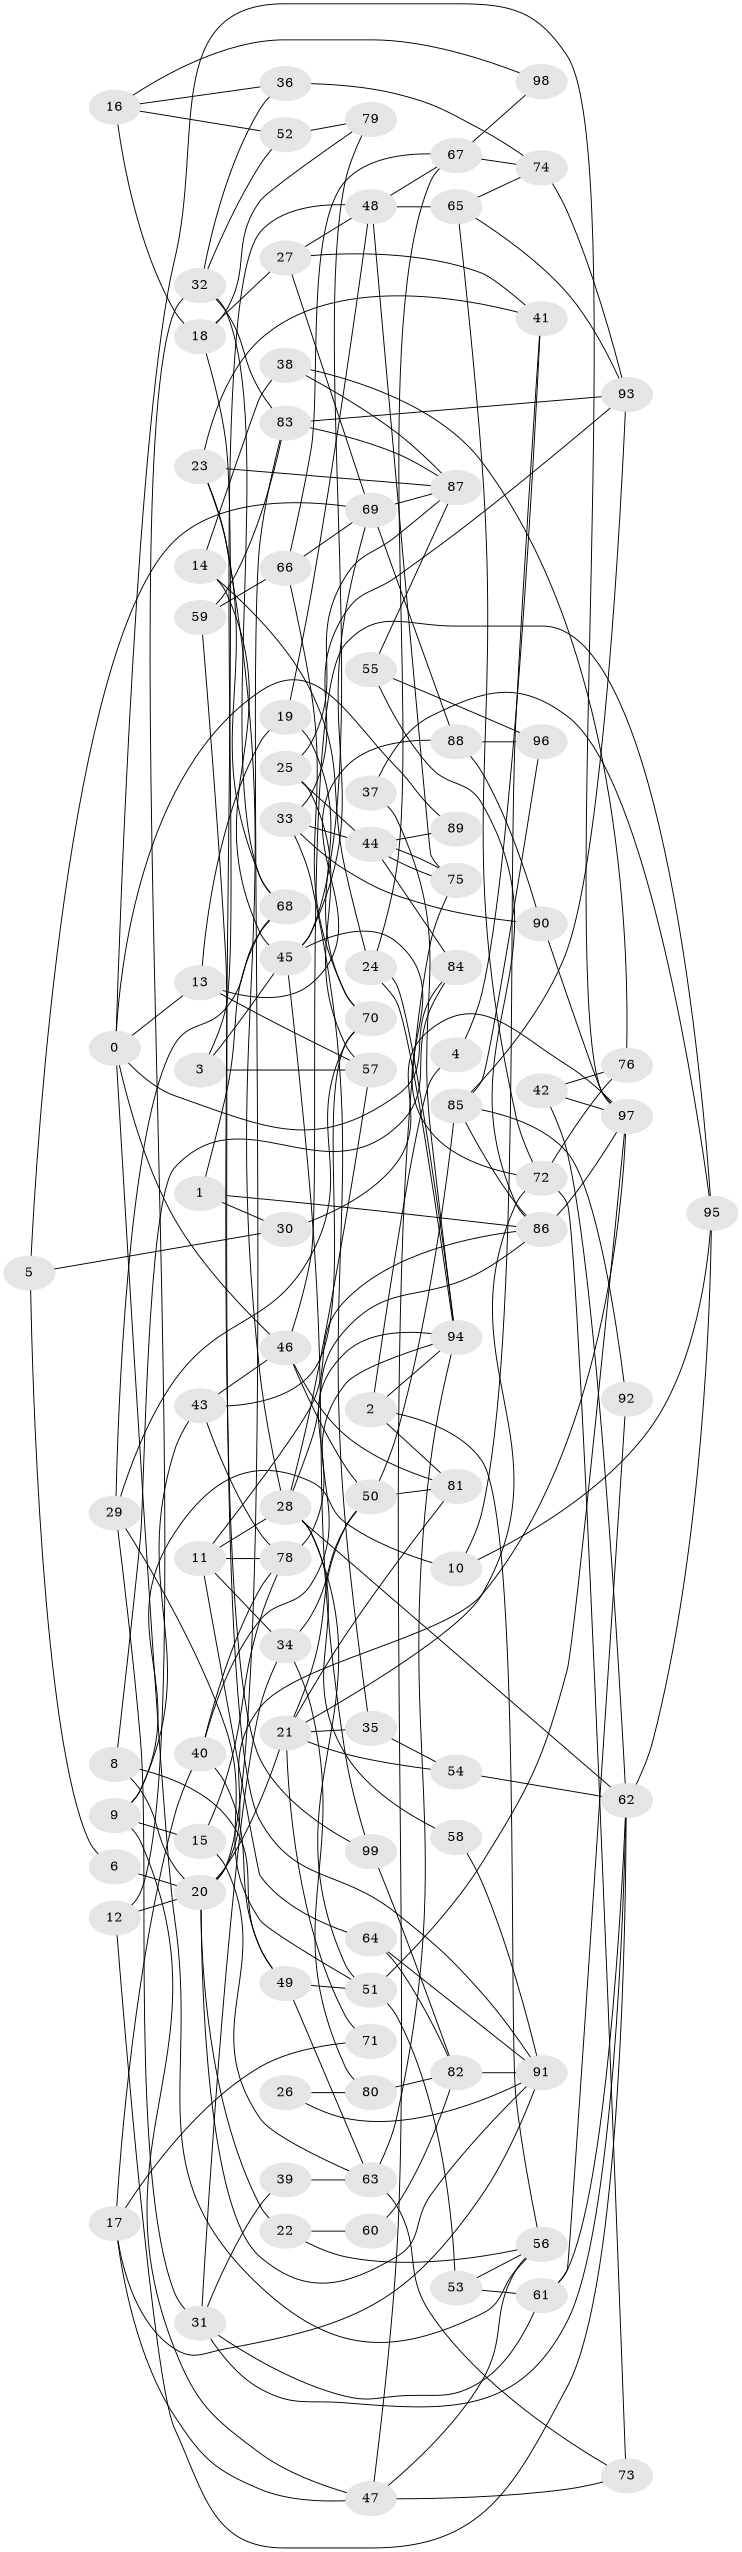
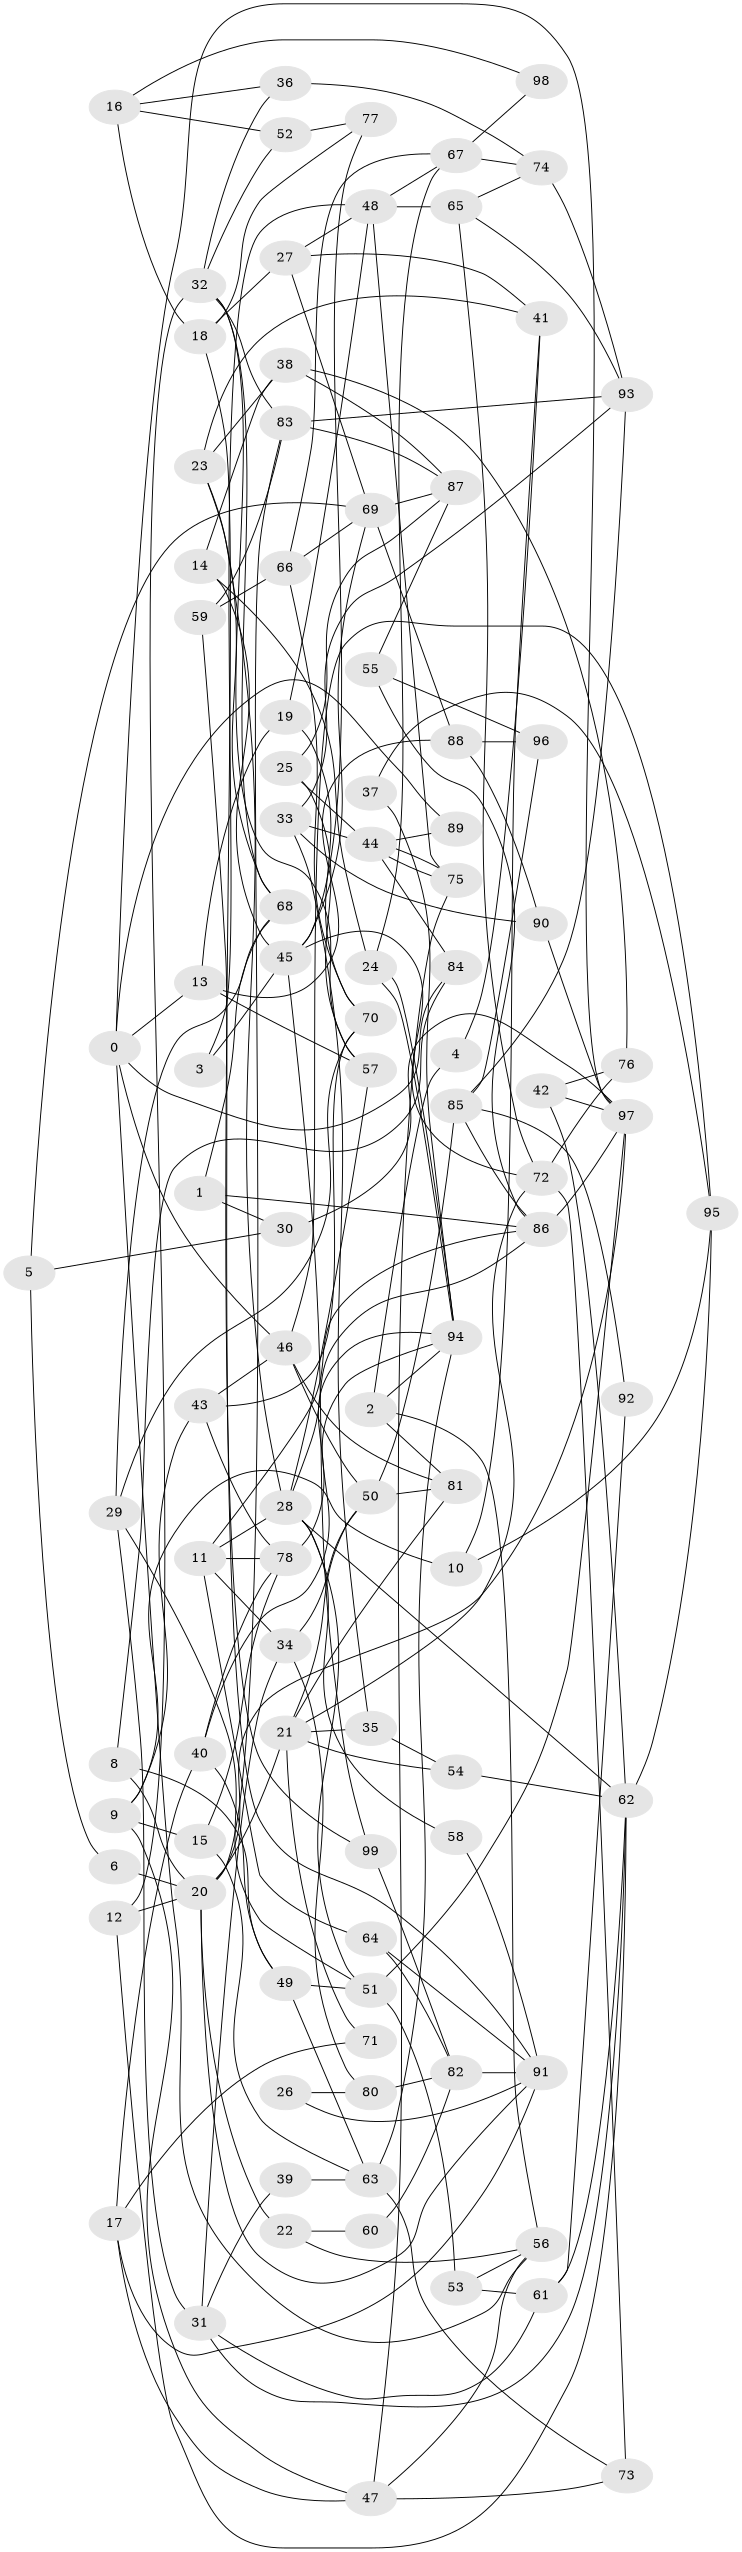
node "79": label "79" -> "77"
edge "23" -- "87": now "23" -- "38"
edge "3" -- "57": now "32" -- "57"
